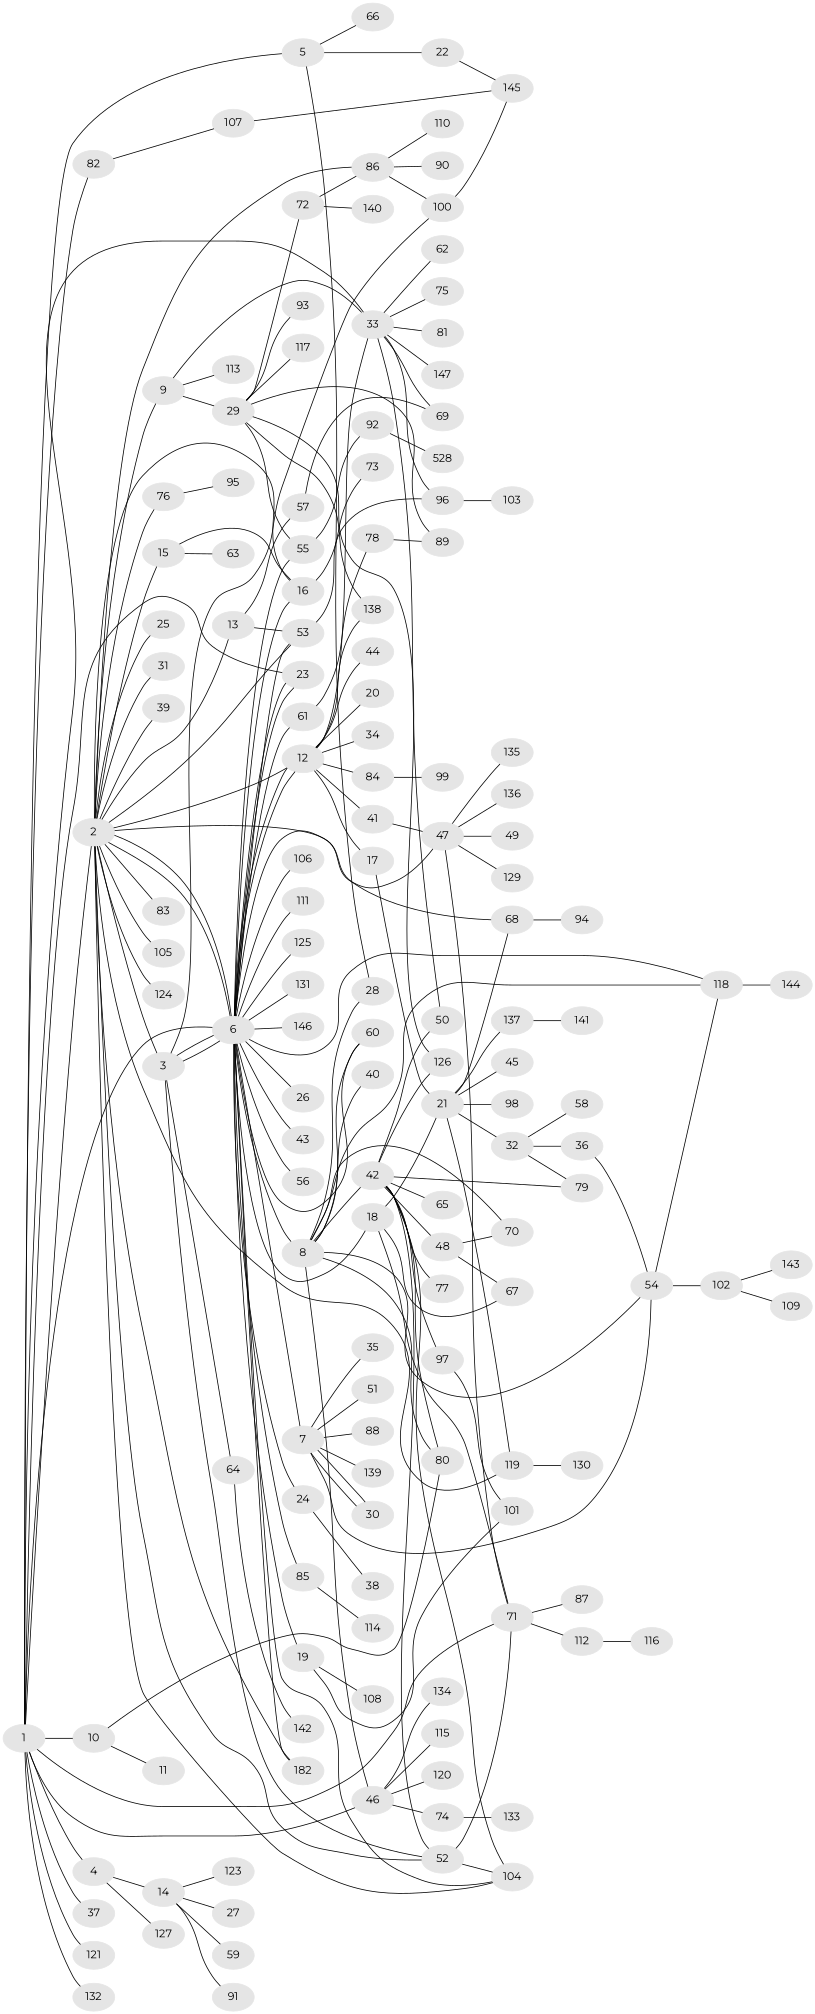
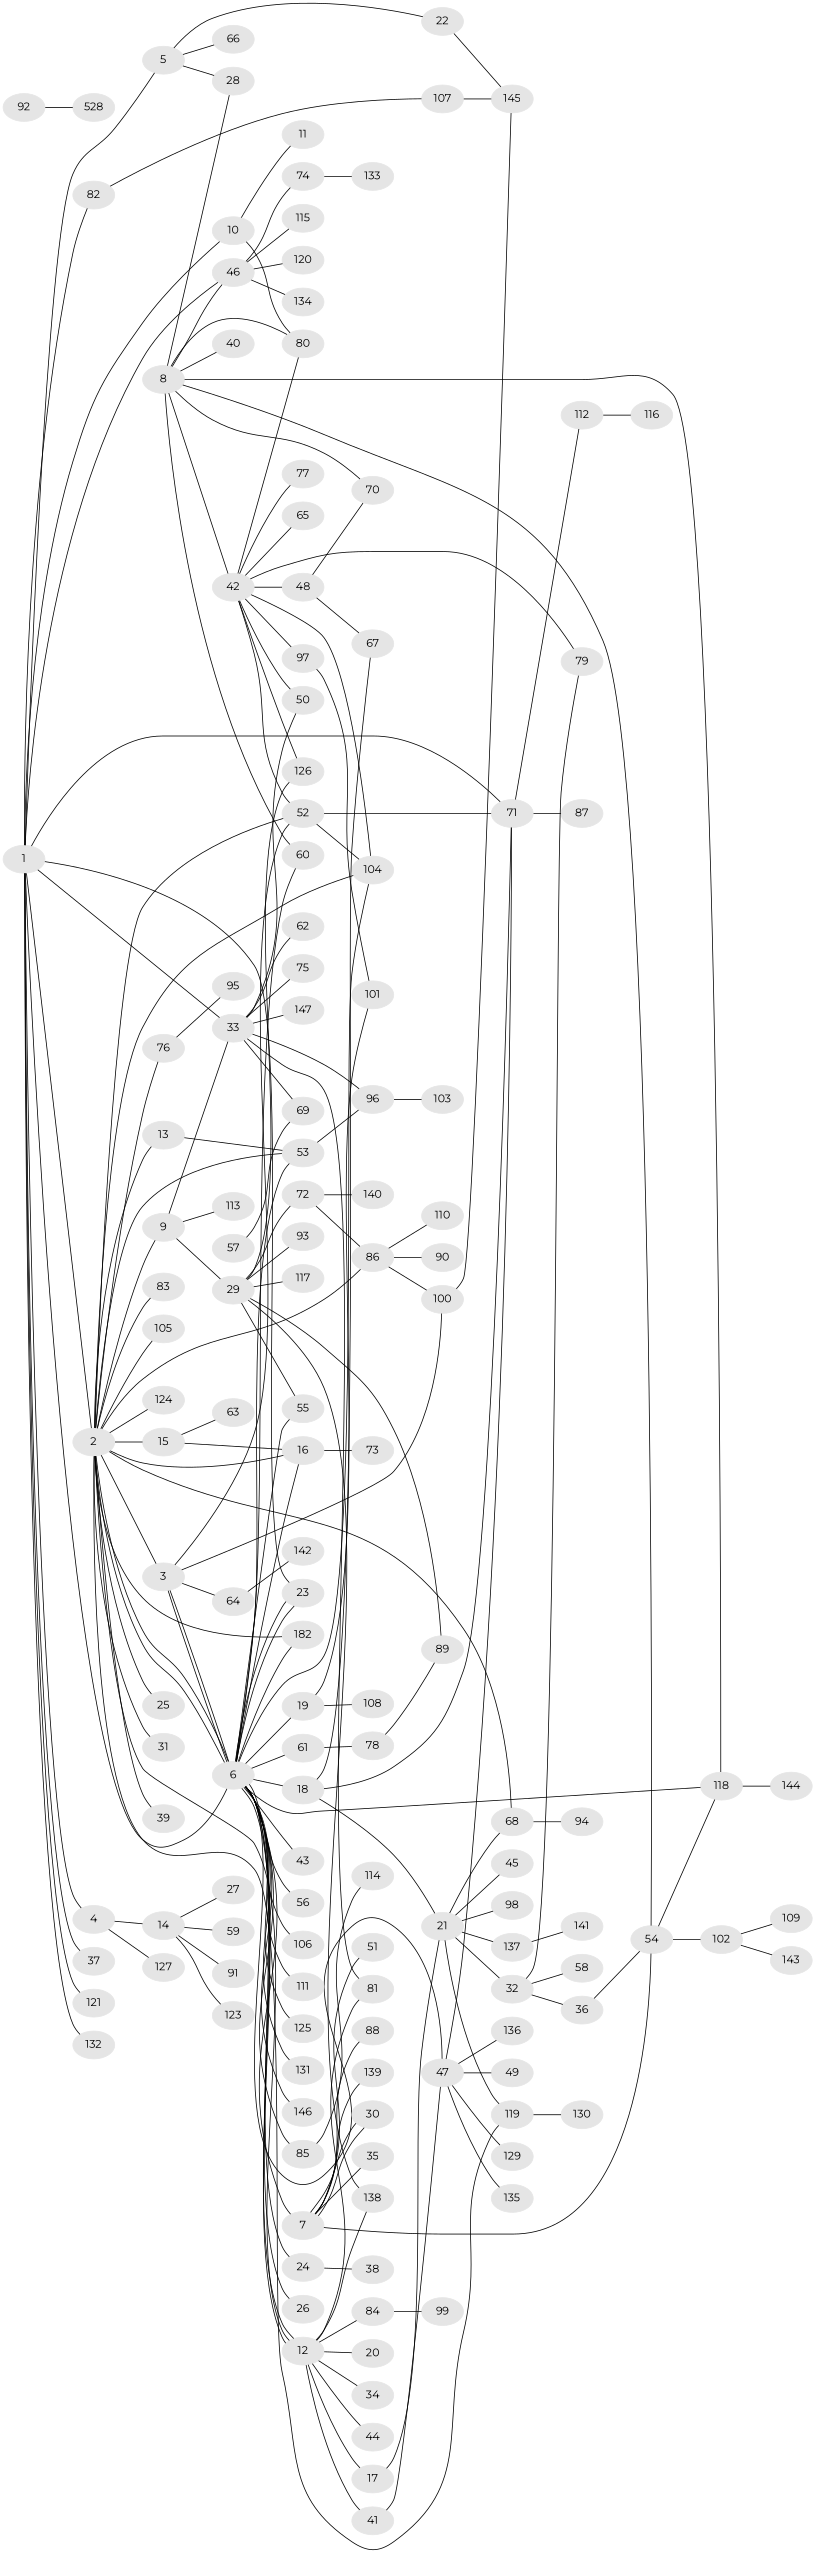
edge "92" -- "55": removed
edge "33" -- "12": now "81" -- "12"
edge "57" -- "13": removed
edge "6" -- "8": removed
